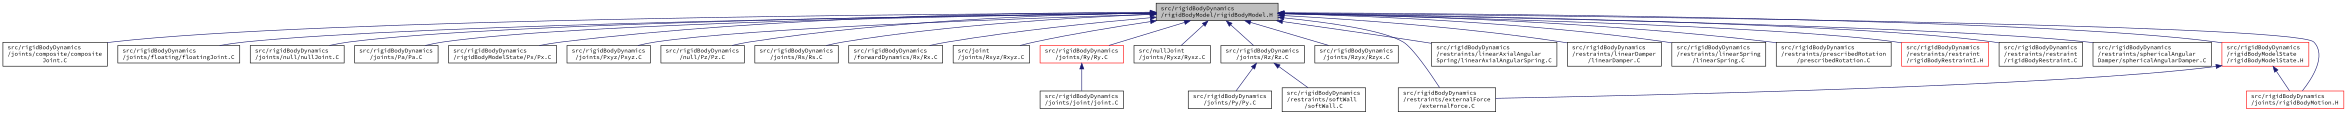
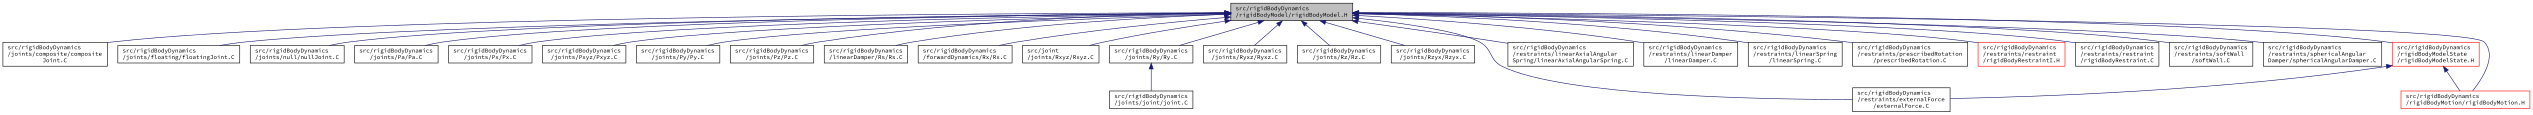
node "src/rigidBodyDynamics /rigidBodyModelState/Px/Px.C": label "src/rigidBodyDynamics /rigidBodyModelState/Px/Px.C" -> "src/rigidBodyDynamics /joints/Px/Px.C"
node "src/rigidBodyDynamics /null/Pz/Pz.C": label "src/rigidBodyDynamics /null/Pz/Pz.C" -> "src/rigidBodyDynamics /joints/Pz/Pz.C"
node "src/rigidBodyDynamics /joints/Rs/Rs.C": label "src/rigidBodyDynamics /joints/Rs/Rs.C" -> "src/rigidBodyDynamics /linearDamper/Rs/Rs.C"
node "src/rigidBodyDynamics /joints/Ry/Ry.C": color red -> black
node "src/nullJoint /joints/Ryxz/Ryxz.C": label "src/nullJoint /joints/Ryxz/Ryxz.C" -> "src/rigidBodyDynamics /joints/Ryxz/Ryxz.C"
edge "src/rigidBodyDynamics /restraints/softWall /softWall.C" -> "src/rigidBodyDynamics /joints/Rz/Rz.C": now "src/rigidBodyDynamics /restraints/softWall /softWall.C" -> "src/rigidBodyDynamics /rigidBodyModel/rigidBodyModel.H"
edge "src/rigidBodyDynamics /joints/Py/Py.C" -> "src/rigidBodyDynamics /joints/Rz/Rz.C": now "src/rigidBodyDynamics /joints/Py/Py.C" -> "src/rigidBodyDynamics /rigidBodyModel/rigidBodyModel.H"
node "src/rigidBodyDynamics /joints/rigidBodyMotion.H": label "src/rigidBodyDynamics /joints/rigidBodyMotion.H" -> "src/rigidBodyDynamics /rigidBodyMotion/rigidBodyMotion.H"
